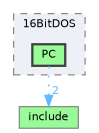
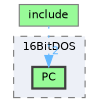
edge "PC" -> "include": reversed
